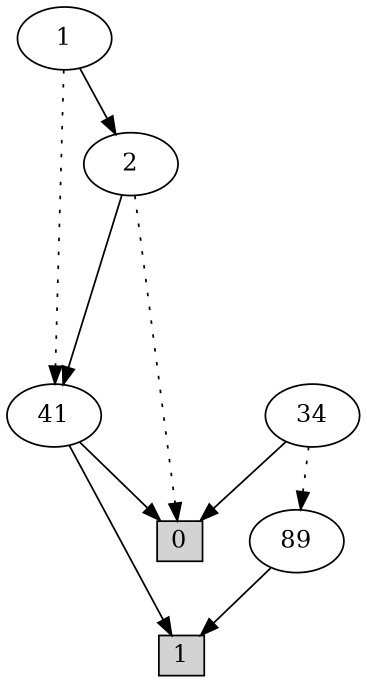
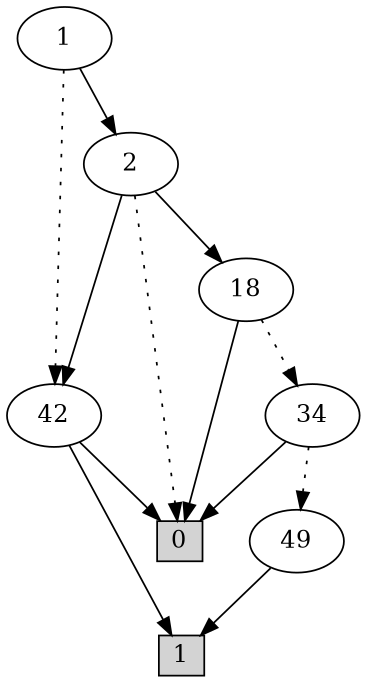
node "18": added
node "41": label "41" -> "42"
node "89": label "89" -> "49"
